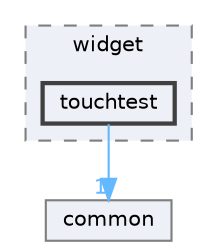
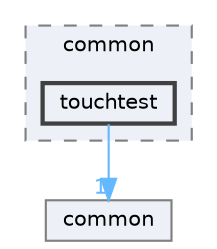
cluster "widget": label "widget" -> "common"
